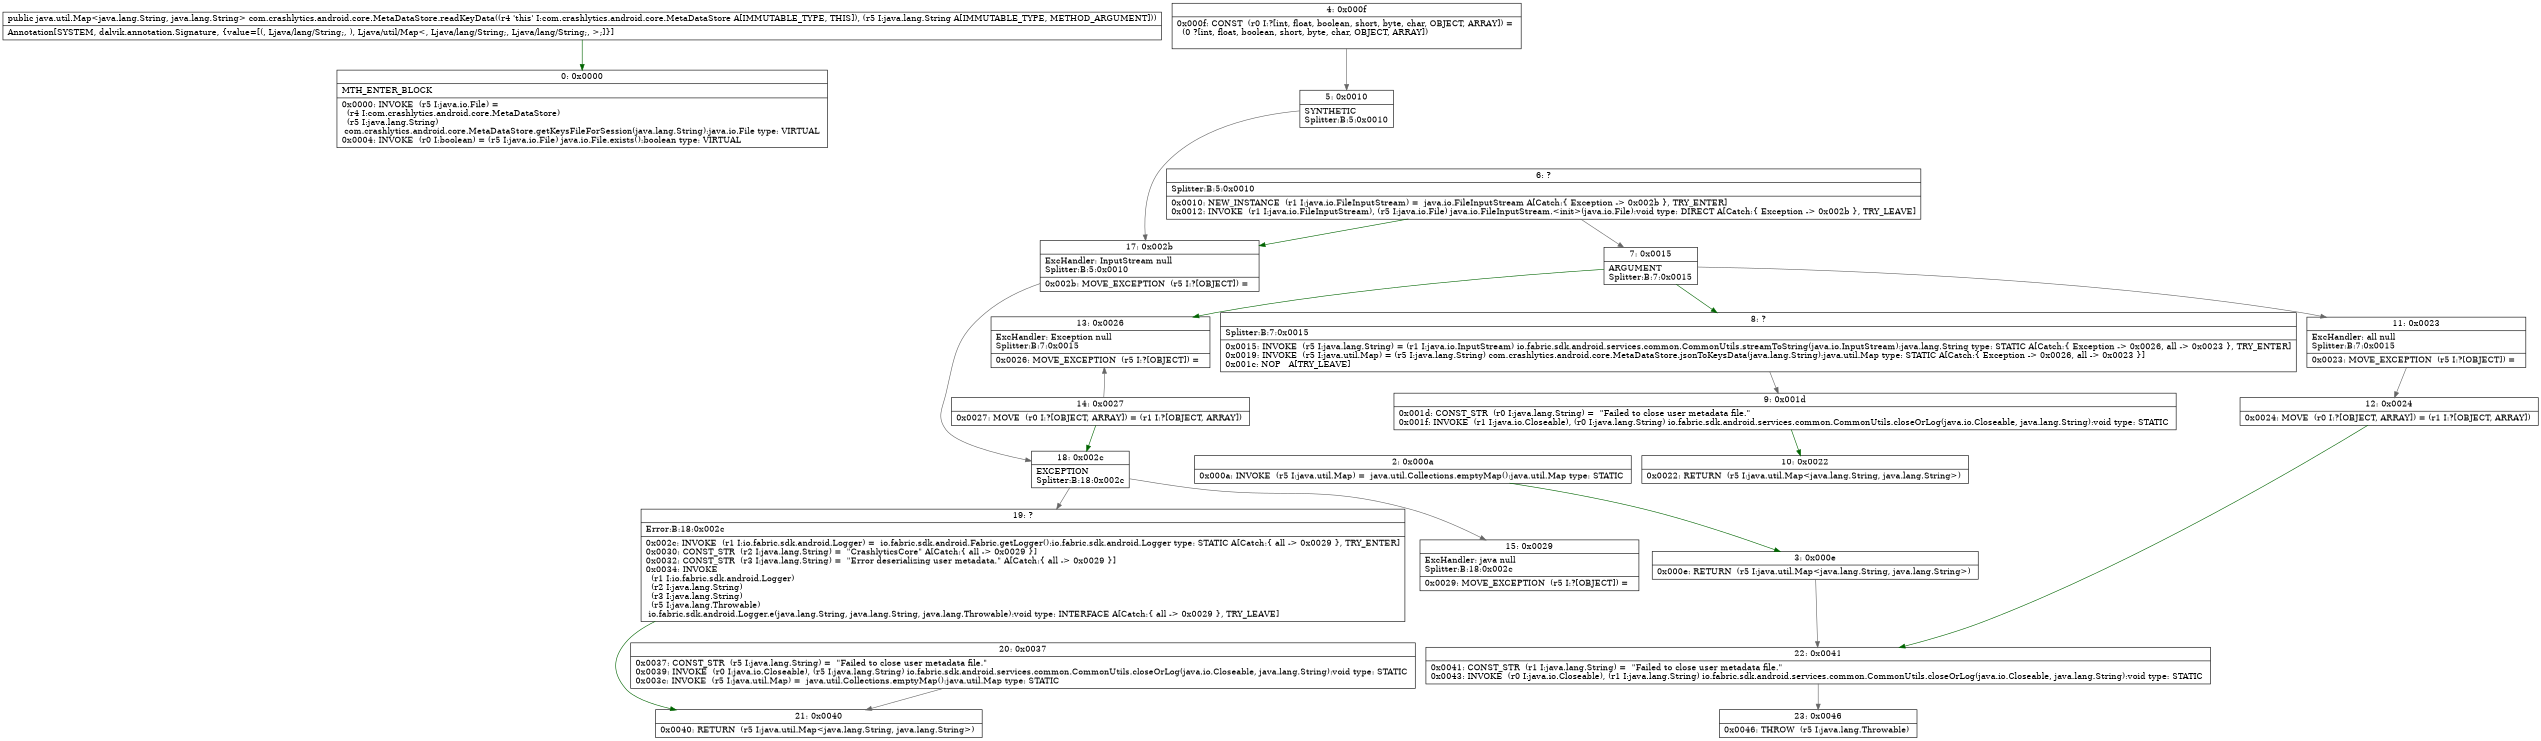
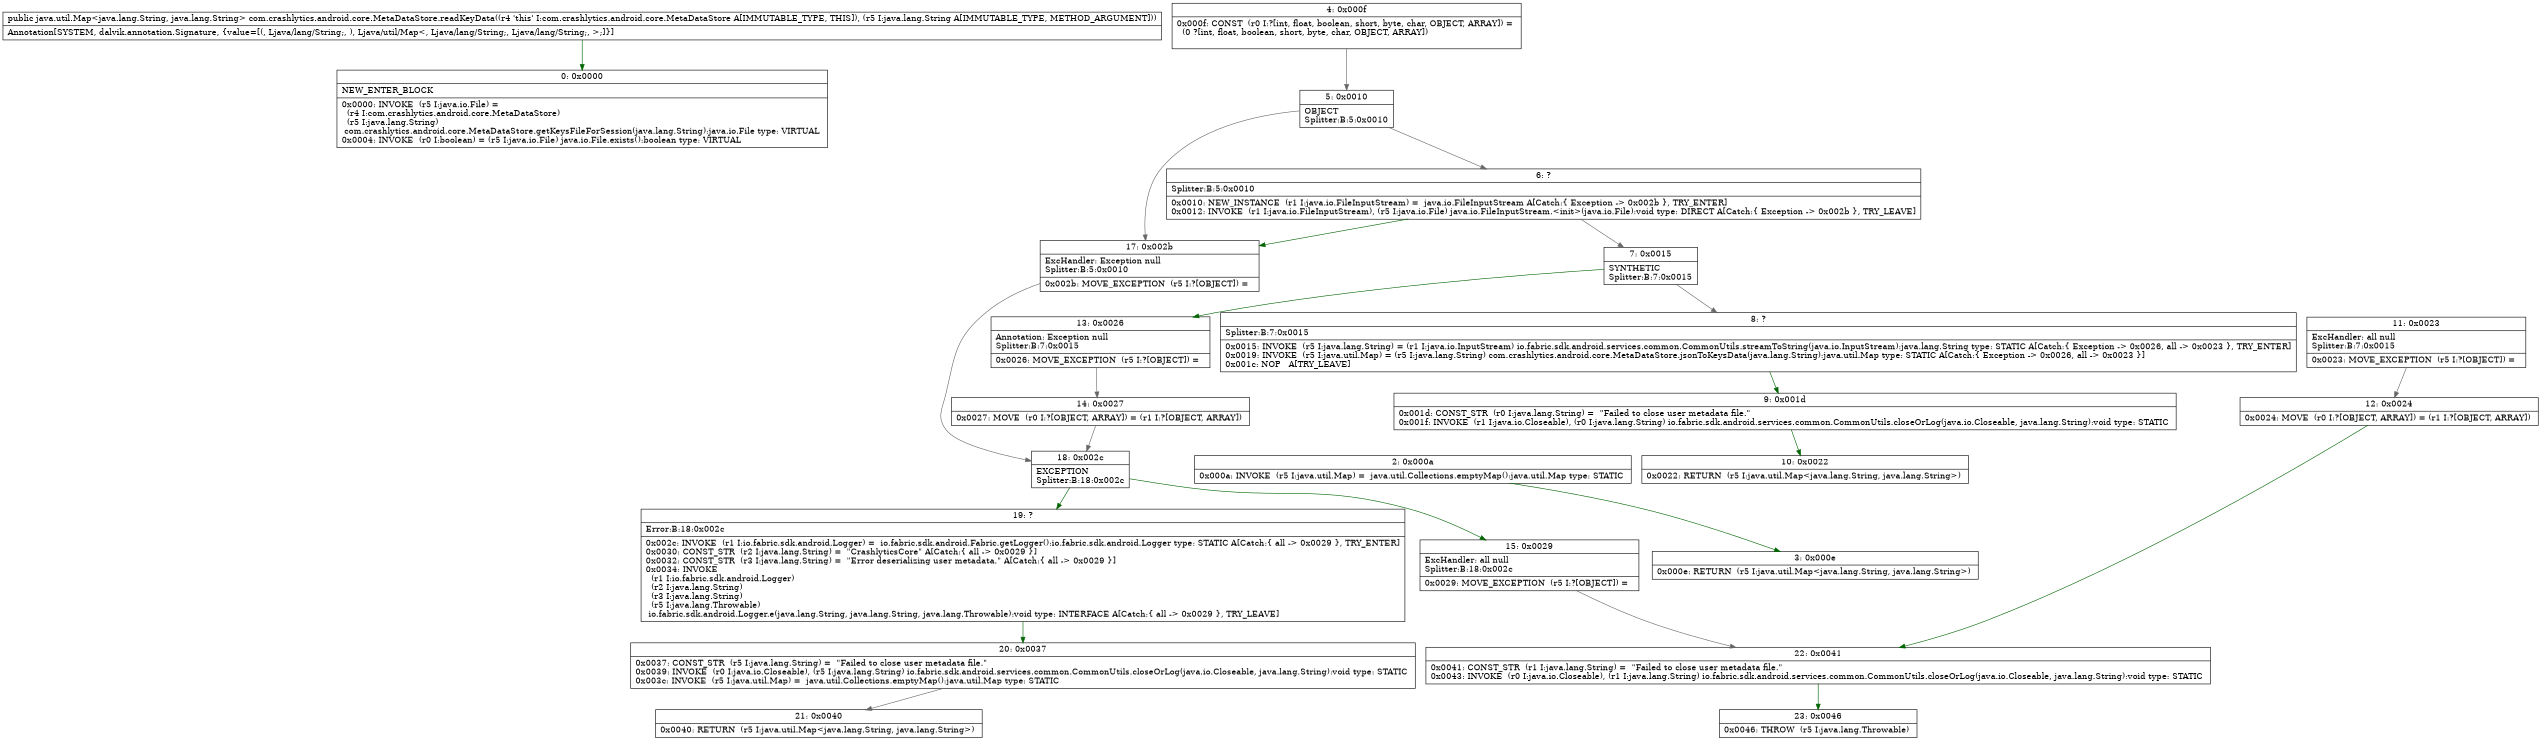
node "0: 0x0000": text "MTH_ENTER_BLOCK" -> "NEW_ENTER_BLOCK"
node "5: 0x0010": text "SYNTHETIC" -> "OBJECT"
edge "5: 0x0010" -> "6: ?": added
node "17: 0x002b": text "ExcHandler: InputStream null" -> "ExcHandler: Exception null"
node "7: 0x0015": text "ARGUMENT" -> "SYNTHETIC"
edge "7: 0x0015" -> "11: 0x0023": removed
edge "7: 0x0015" -> "8: ?": color darkgreen -> gray40
node "13: 0x0026": text "ExcHandler: Exception null" -> "Annotation: Exception null"
edge "8: ?" -> "9: 0x001d": color gray40 -> darkgreen
edge "14: 0x0027" -> "13: 0x0026": reversed
edge "14: 0x0027" -> "18: 0x002c": color darkgreen -> gray40
edge "18: 0x002c" -> "15: 0x0029": color gray40 -> darkgreen
edge "18: 0x002c" -> "19: ?": color gray40 -> darkgreen
node "15: 0x0029": text "ExcHandler: java null" -> "ExcHandler: all null"
edge "3: 0x000e" -> "22: 0x0041": now "15: 0x0029" -> "22: 0x0041"
edge "19: ?" -> "21: 0x0040": now "19: ?" -> "20: 0x0037"
edge "22: 0x0041" -> "23: 0x0046": color gray40 -> darkgreen
